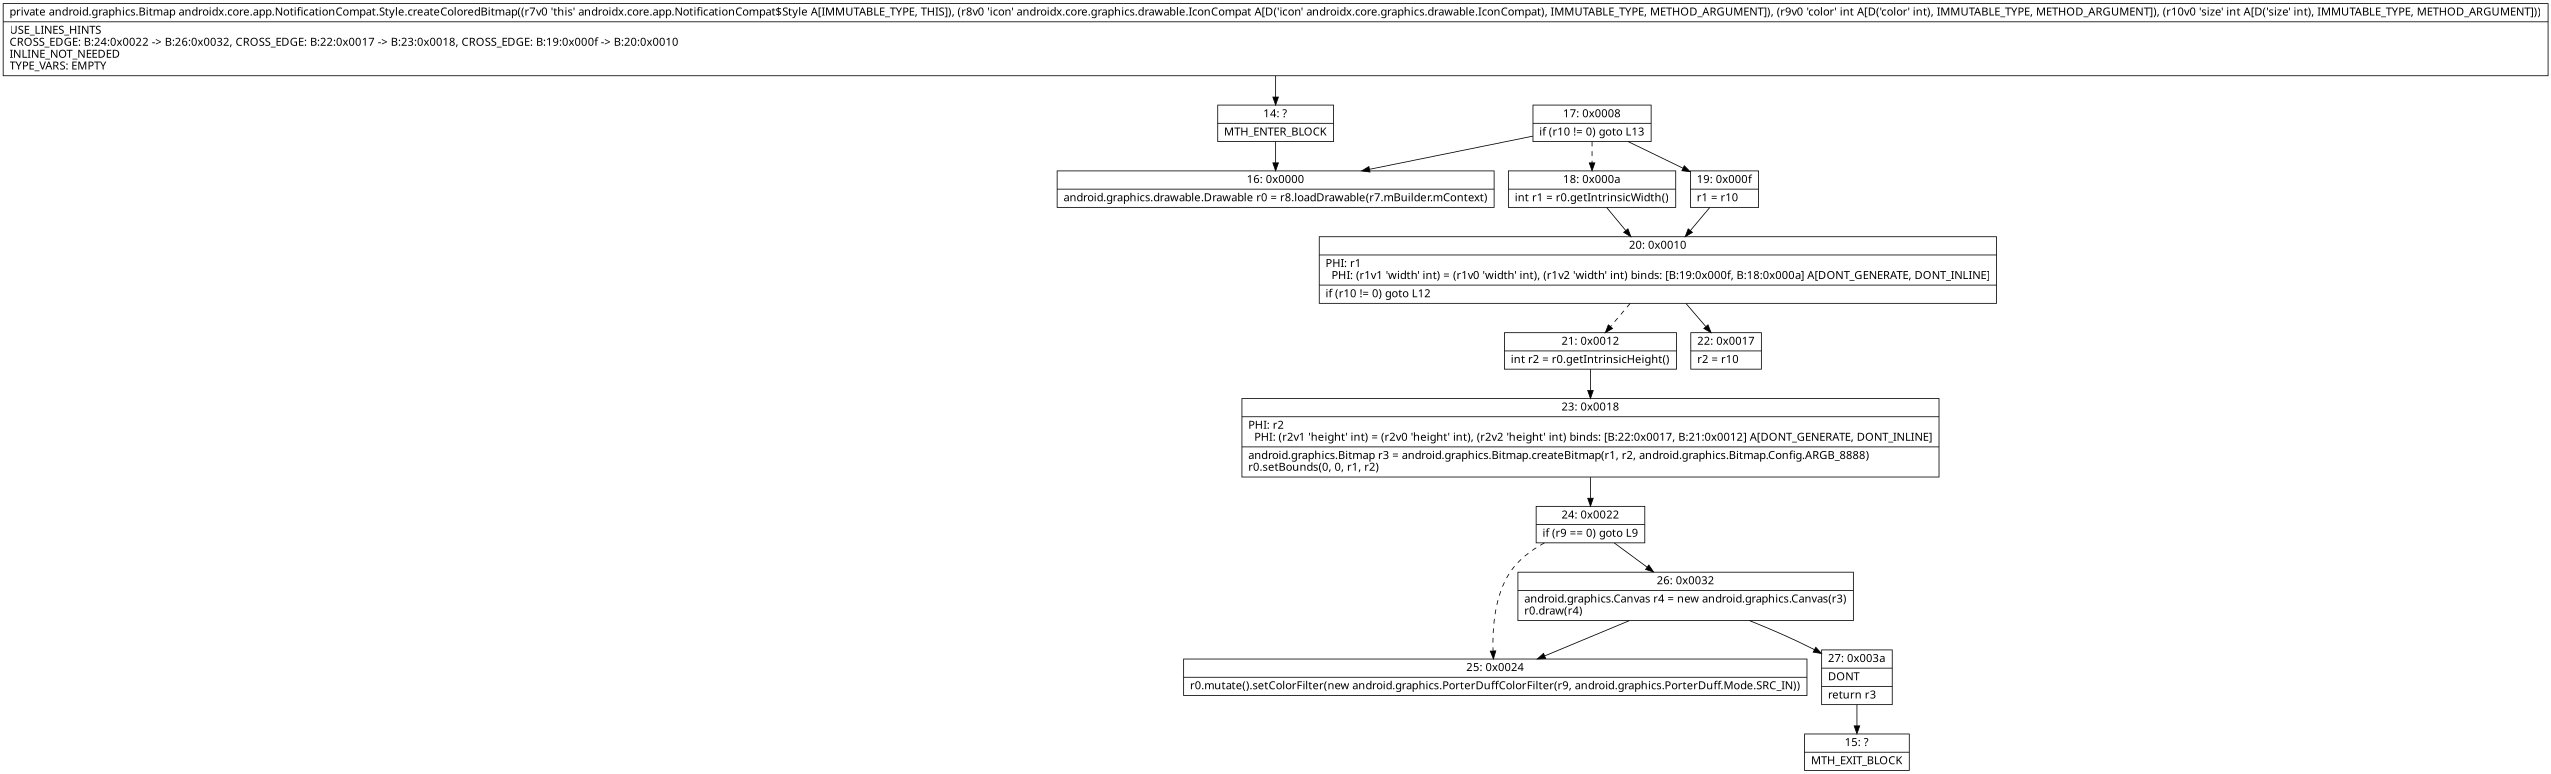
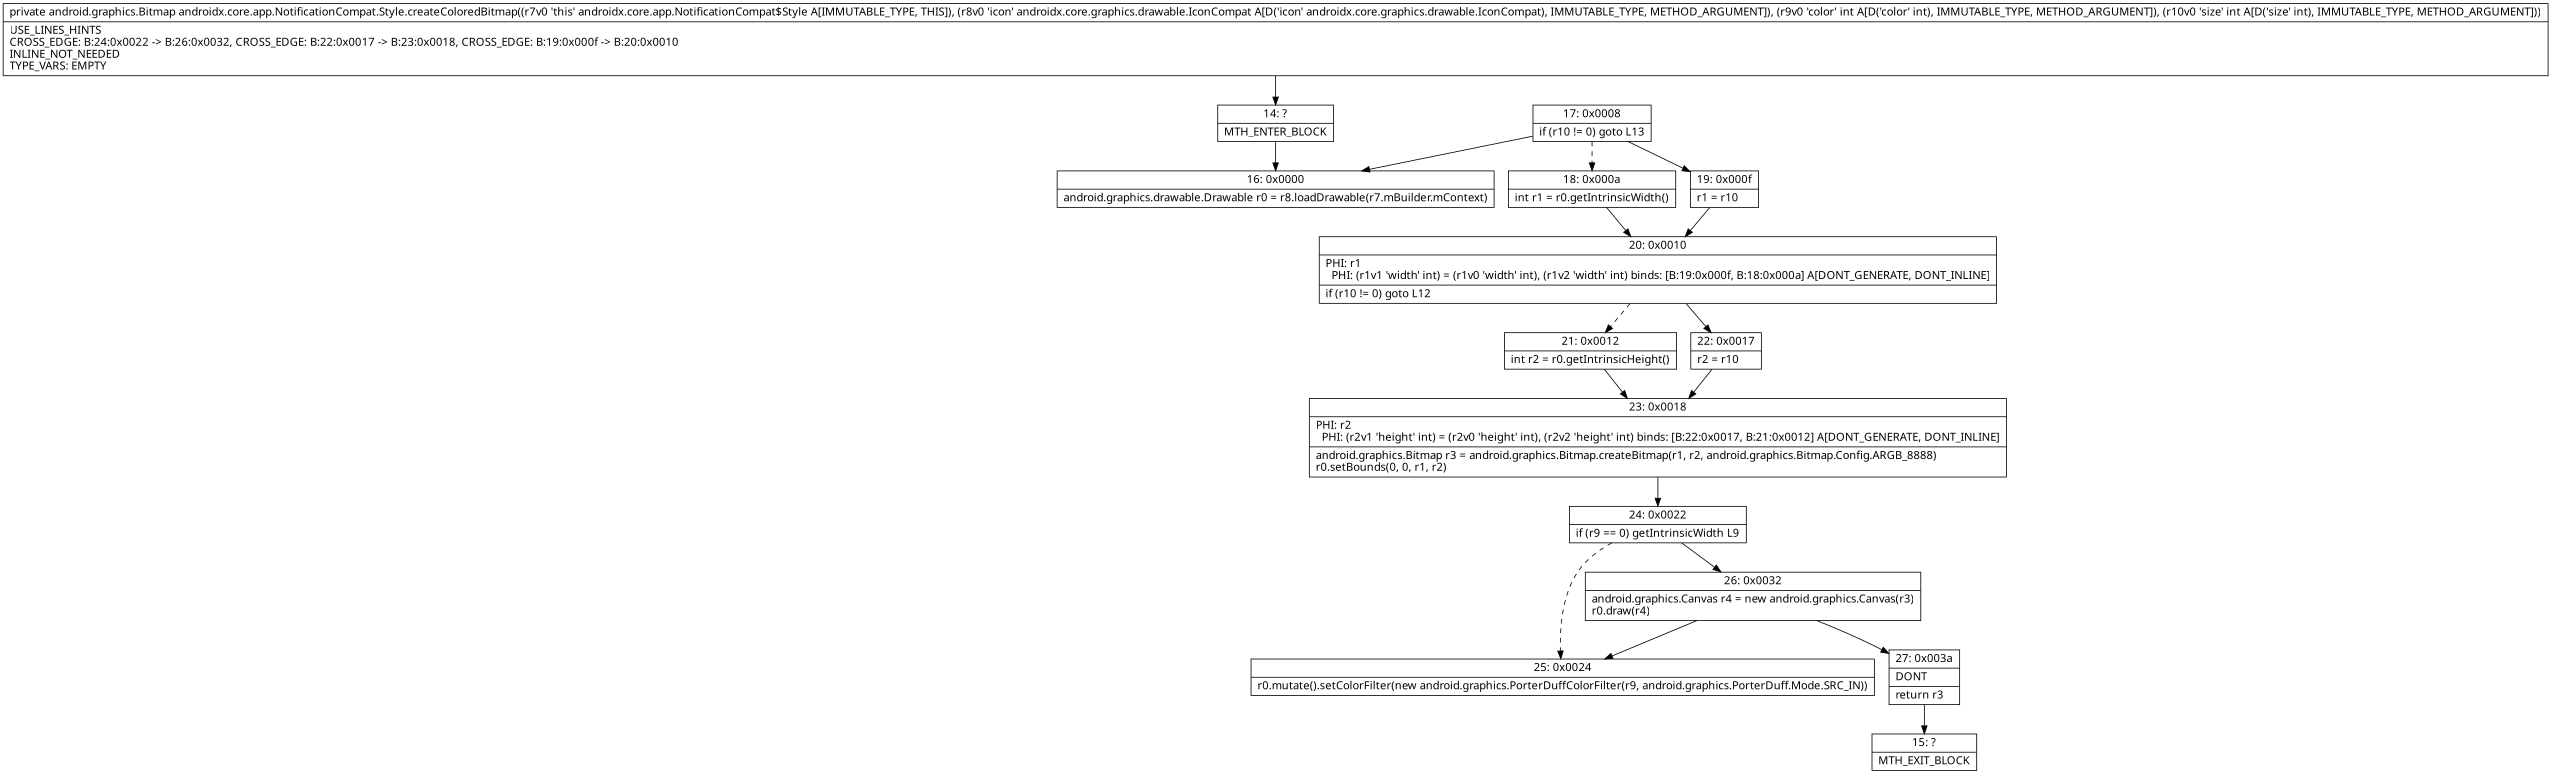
edge "22: 0x0017" -> "23: 0x0018": added
node "24: 0x0022": text "if (r9 == 0) goto L9" -> "if (r9 == 0) getIntrinsicWidth L9"
